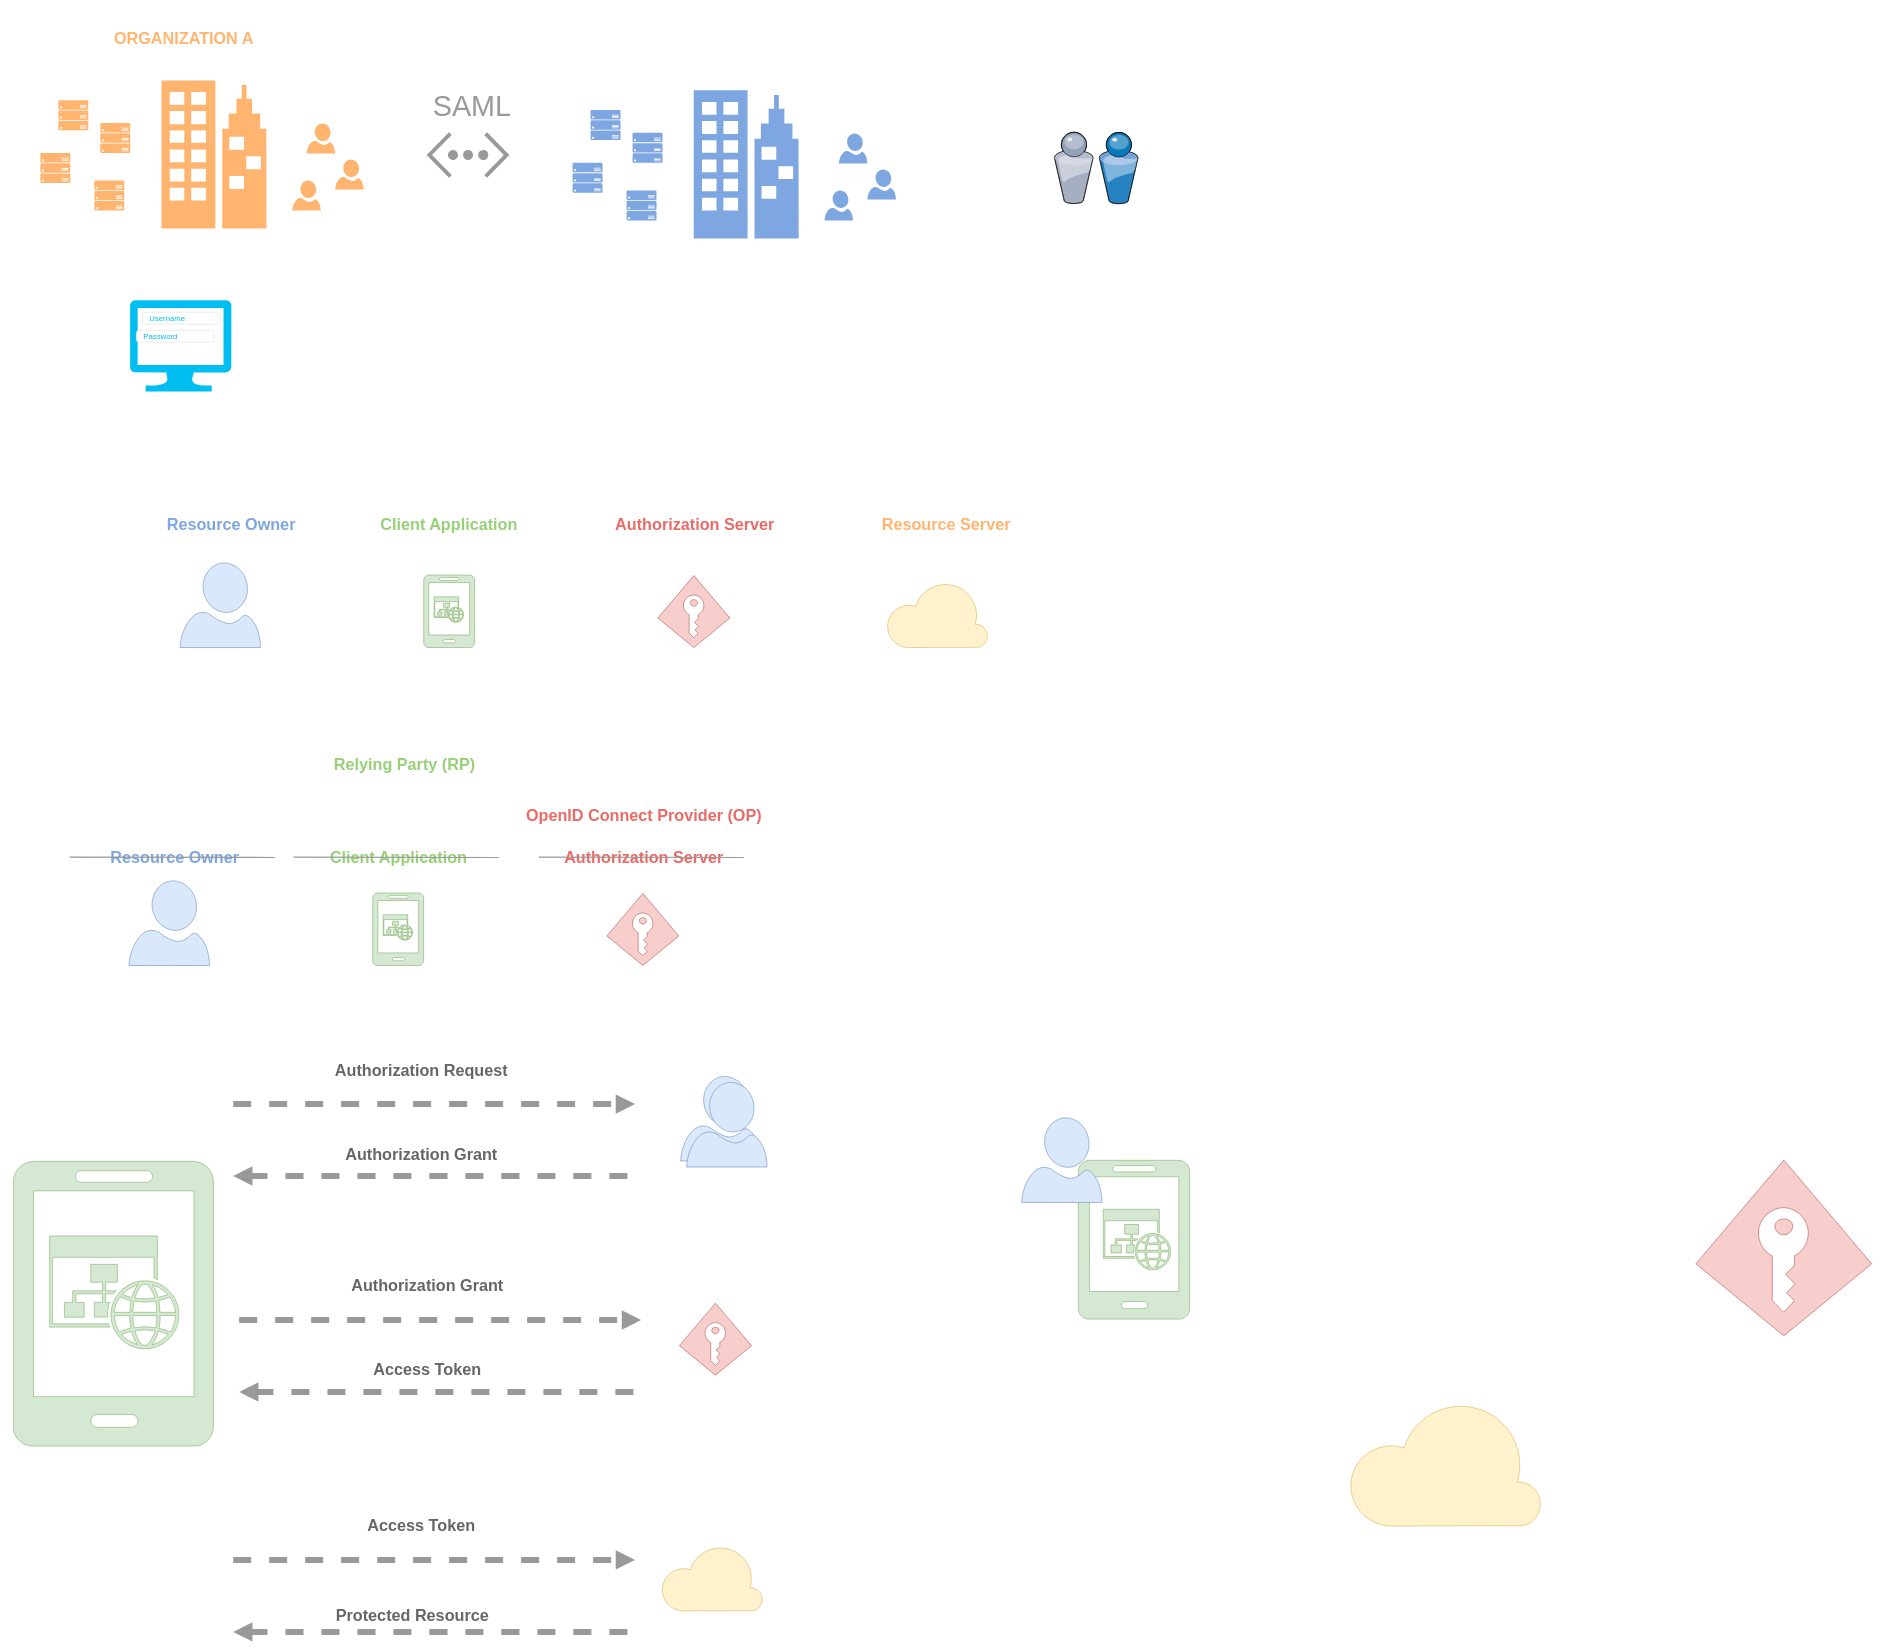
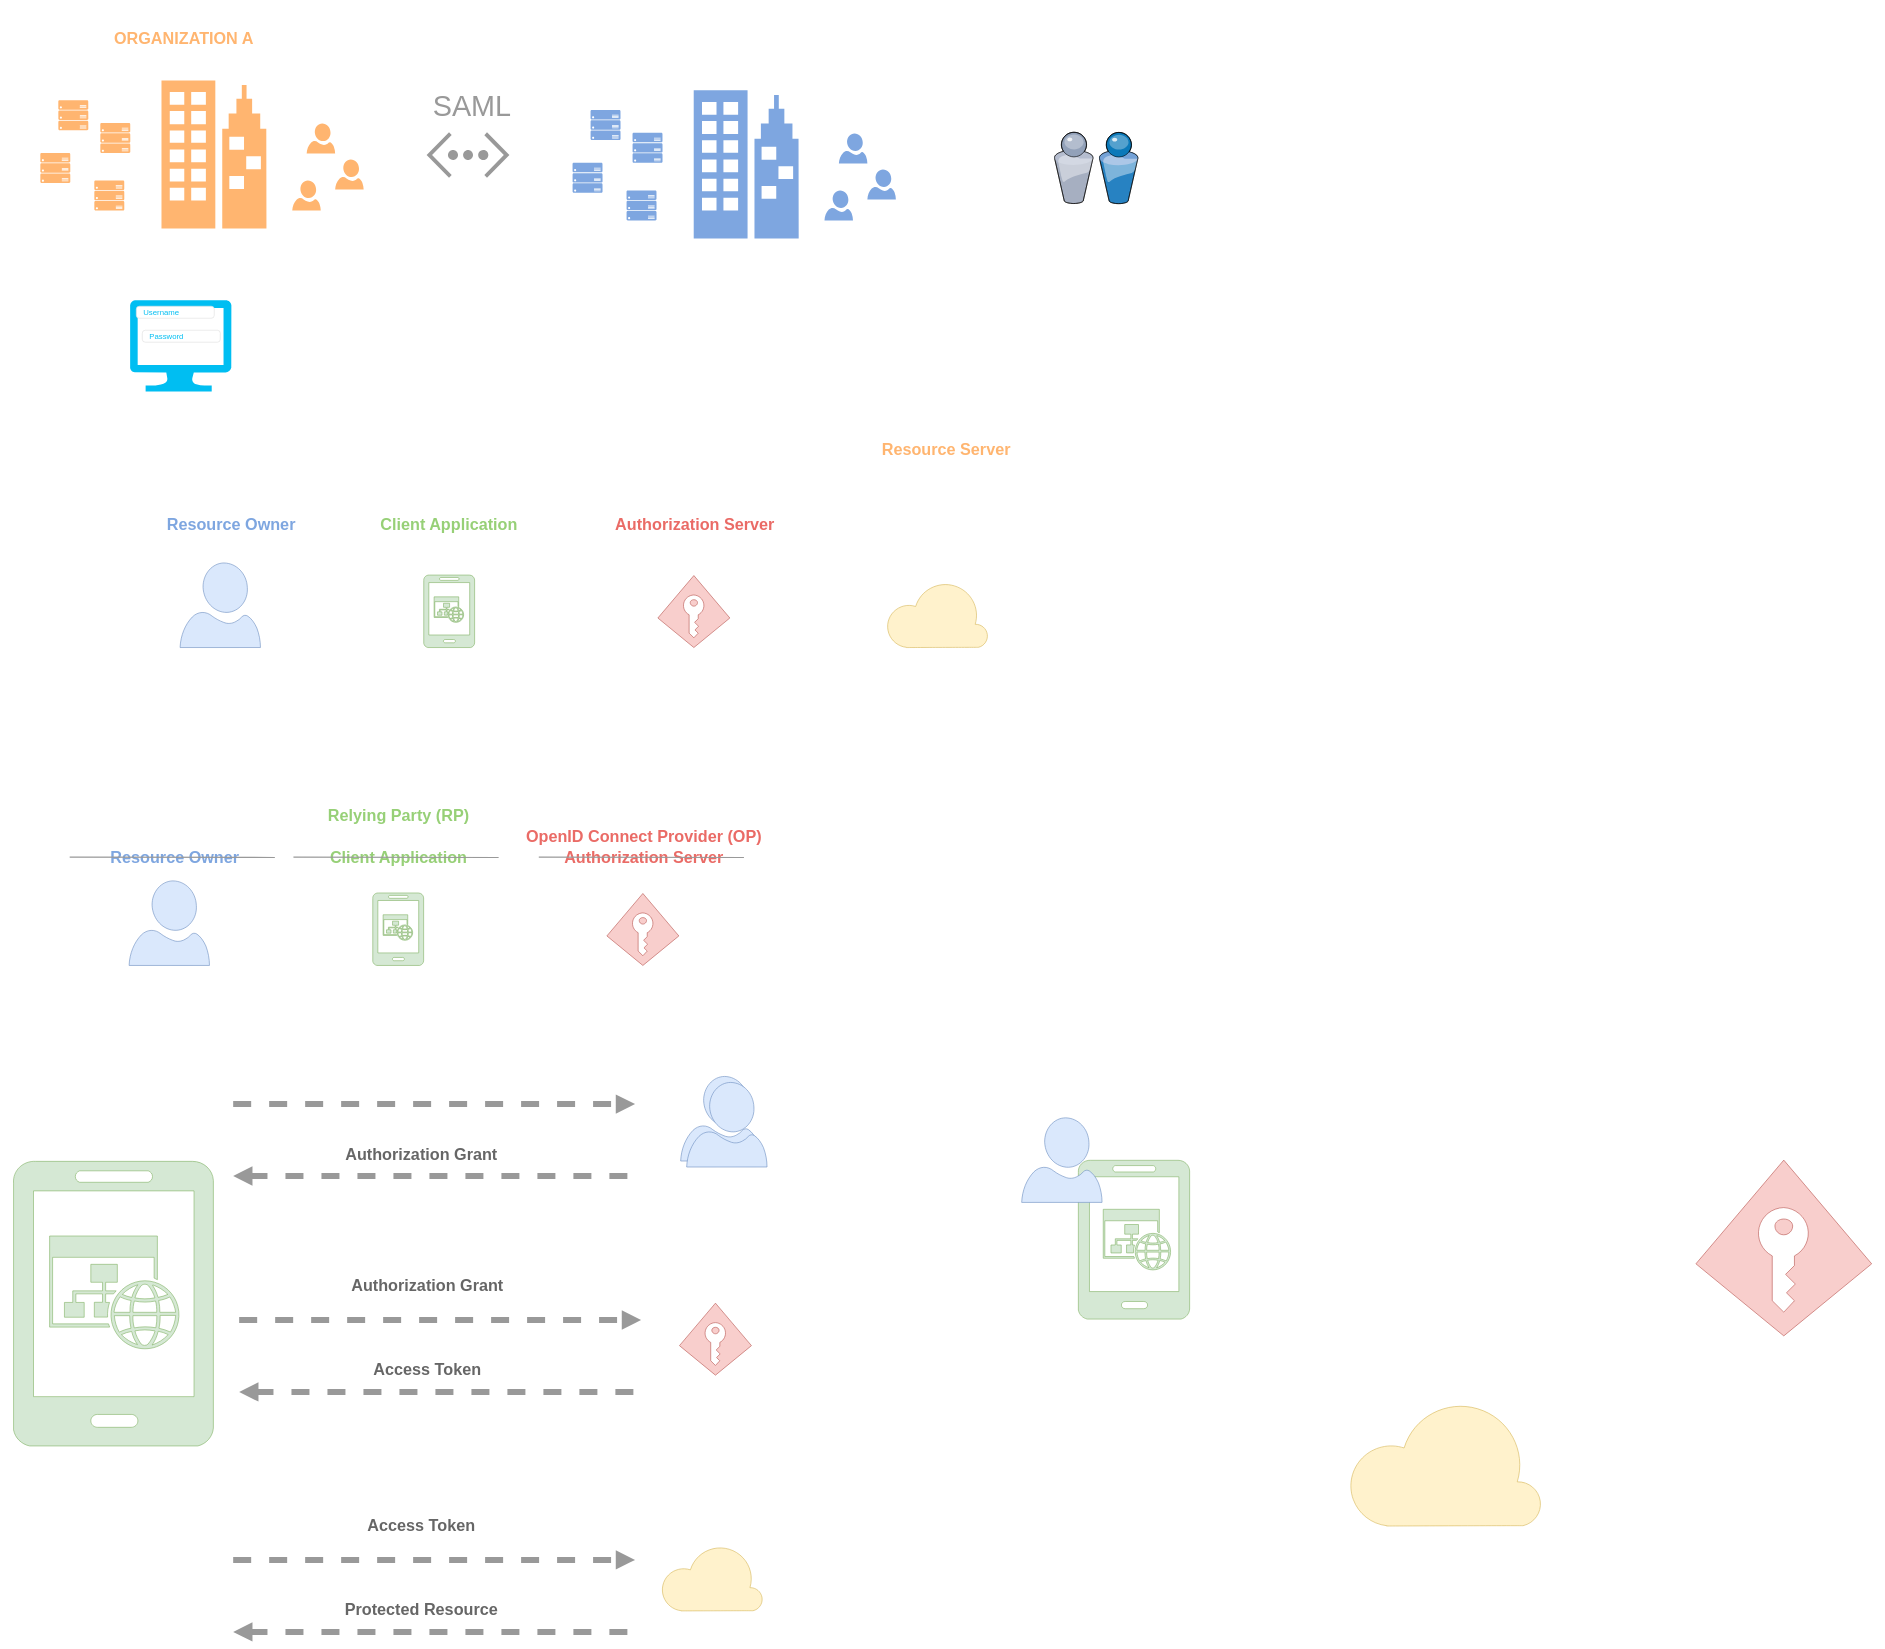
node "Username": moved (181, 318) -> (175, 312)
node "Password": moved (175, 336) -> (181, 336)
node "Resource Server": moved (946, 524) -> (946, 449)
node "Relying Party (RP)": moved (404, 764) -> (398, 815)
node "OpenID Connect Provider (OP)": moved (643, 815) -> (643, 836)
node "Authorization Request": removed
node "Protected Resource": moved (412, 1616) -> (421, 1610)
